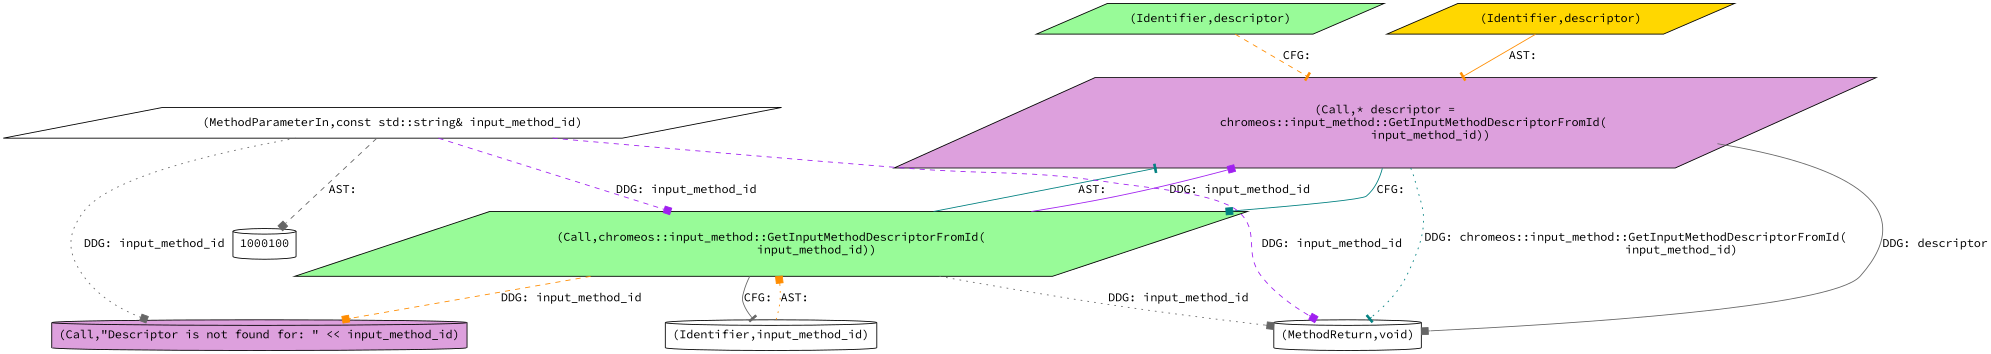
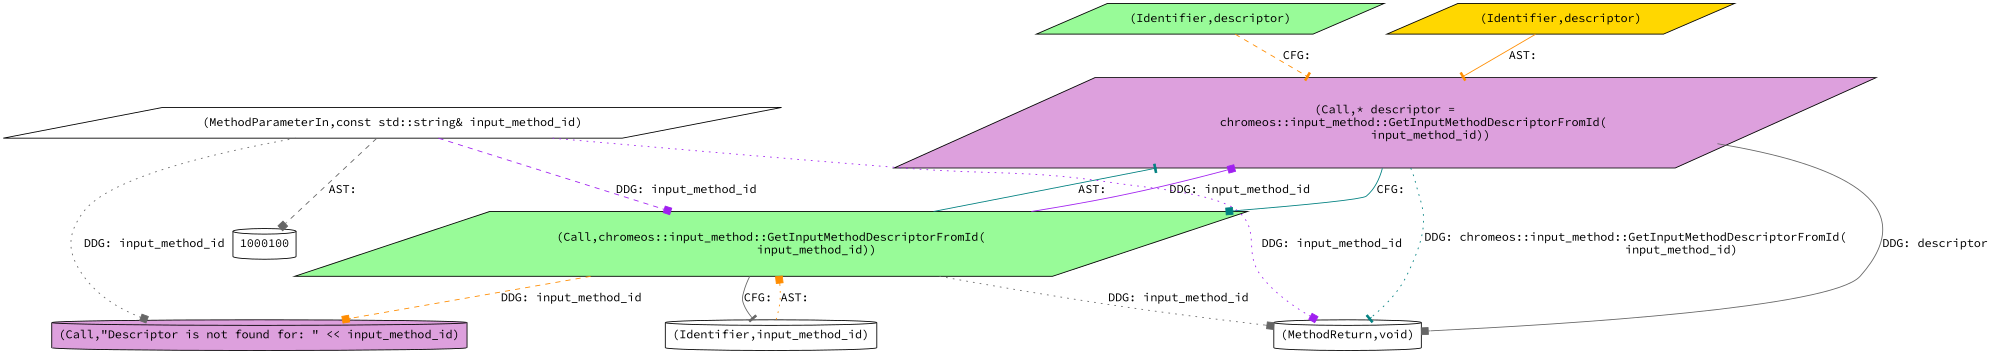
edge "(MethodParameterIn,const std::string& input_method_id)" -> "(MethodReturn,void)": style dashed -> dotted
